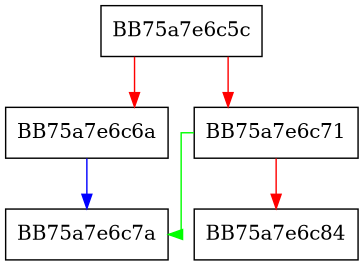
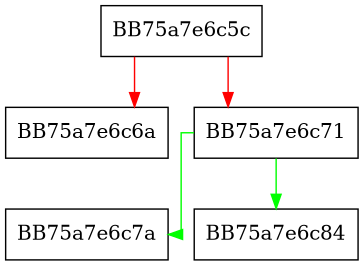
edge "BB75a7e6c6a" -> "BB75a7e6c7a": removed
edge "BB75a7e6c71" -> "BB75a7e6c84": color red -> green
